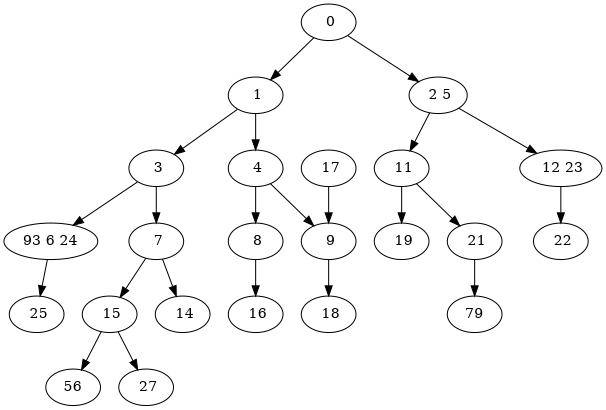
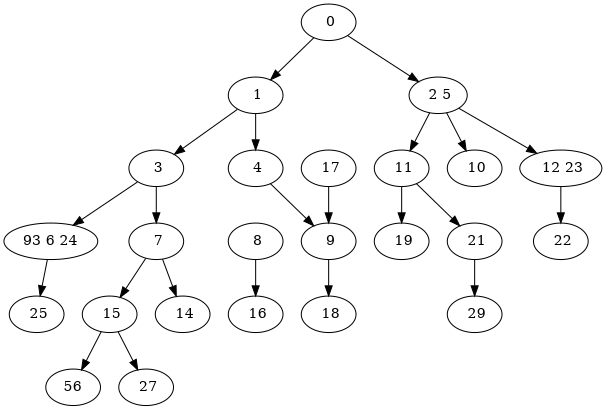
node "10": added
edge "4" -> "8": removed
node "79": label "79" -> "29"
